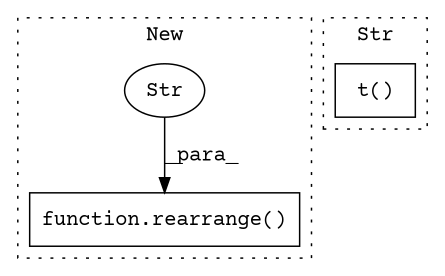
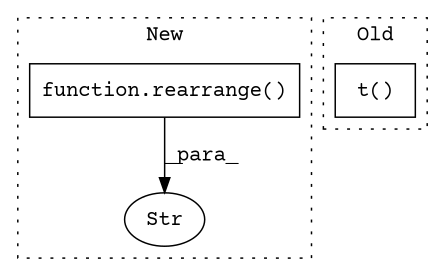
cluster "Str": label "Str" -> "Old"
edge "Str" -> "function.rearrange()": reversed
